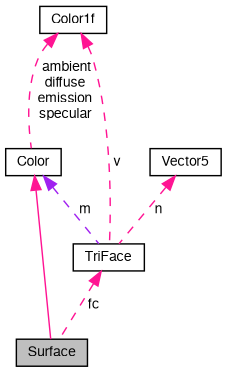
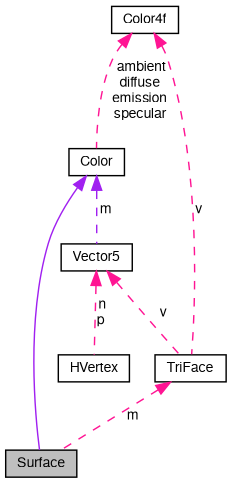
node "Color1f": label "Color1f" -> "Color4f"
edge "TriFace" -> "Vector5": label " n" -> " v"
edge "TriFace" -> "Color": now "Vector5" -> "Color"
edge "Surface" -> "Color": color deeppink -> purple
edge "Surface" -> "TriFace": label " fc" -> " m"
node "HVertex": added
